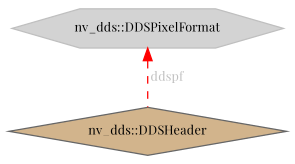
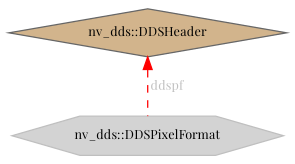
edge "nv_dds::DDSHeader" -> "nv_dds::DDSPixelFormat": reversed
